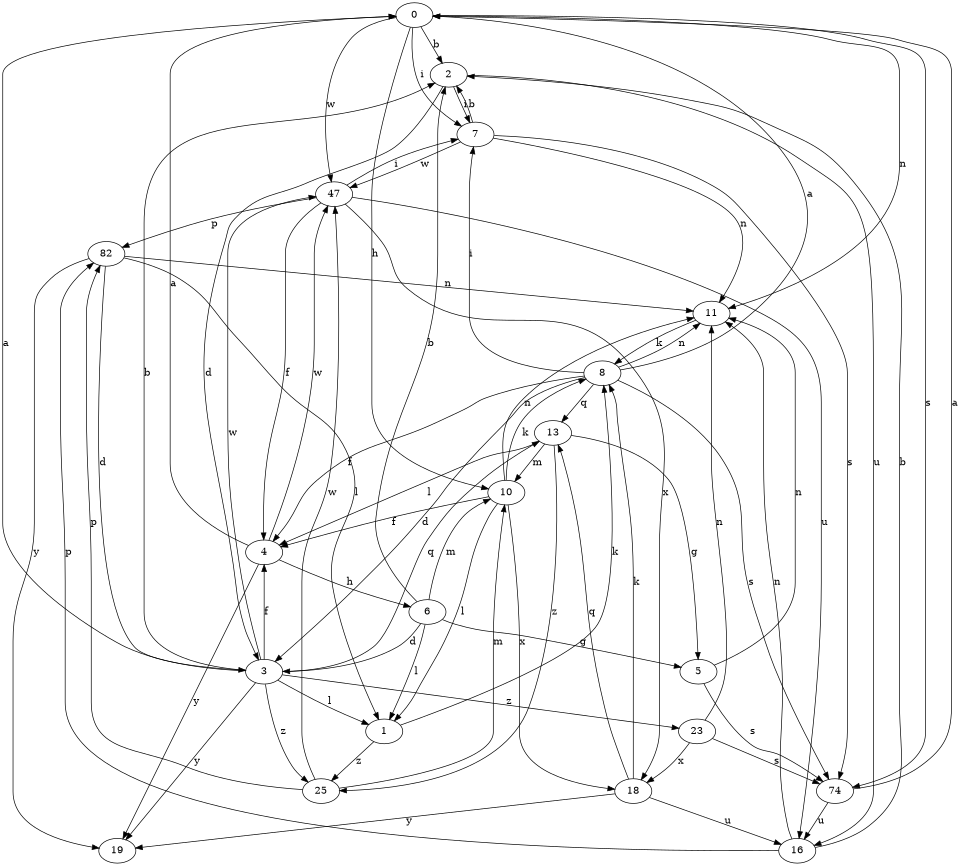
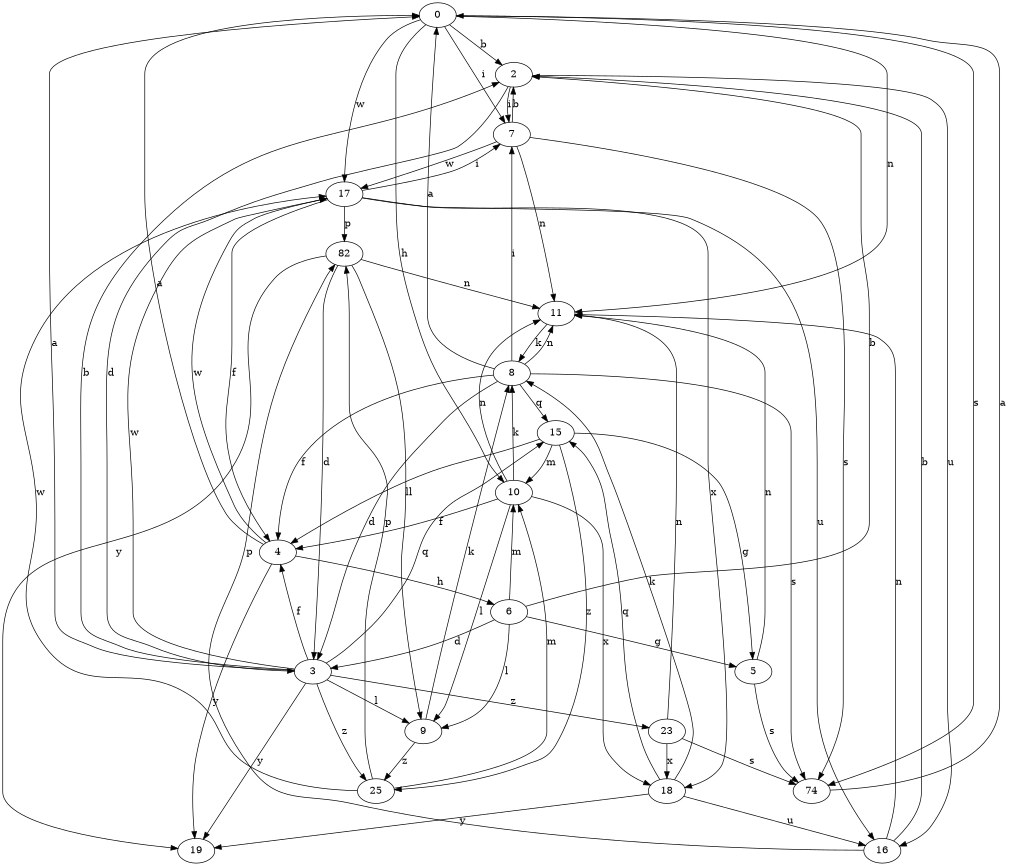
node "47": label "47" -> "17"
node "13": label "13" -> "15"
node "1": label "1" -> "9"
edge "74" -> "16": removed, label "u"
